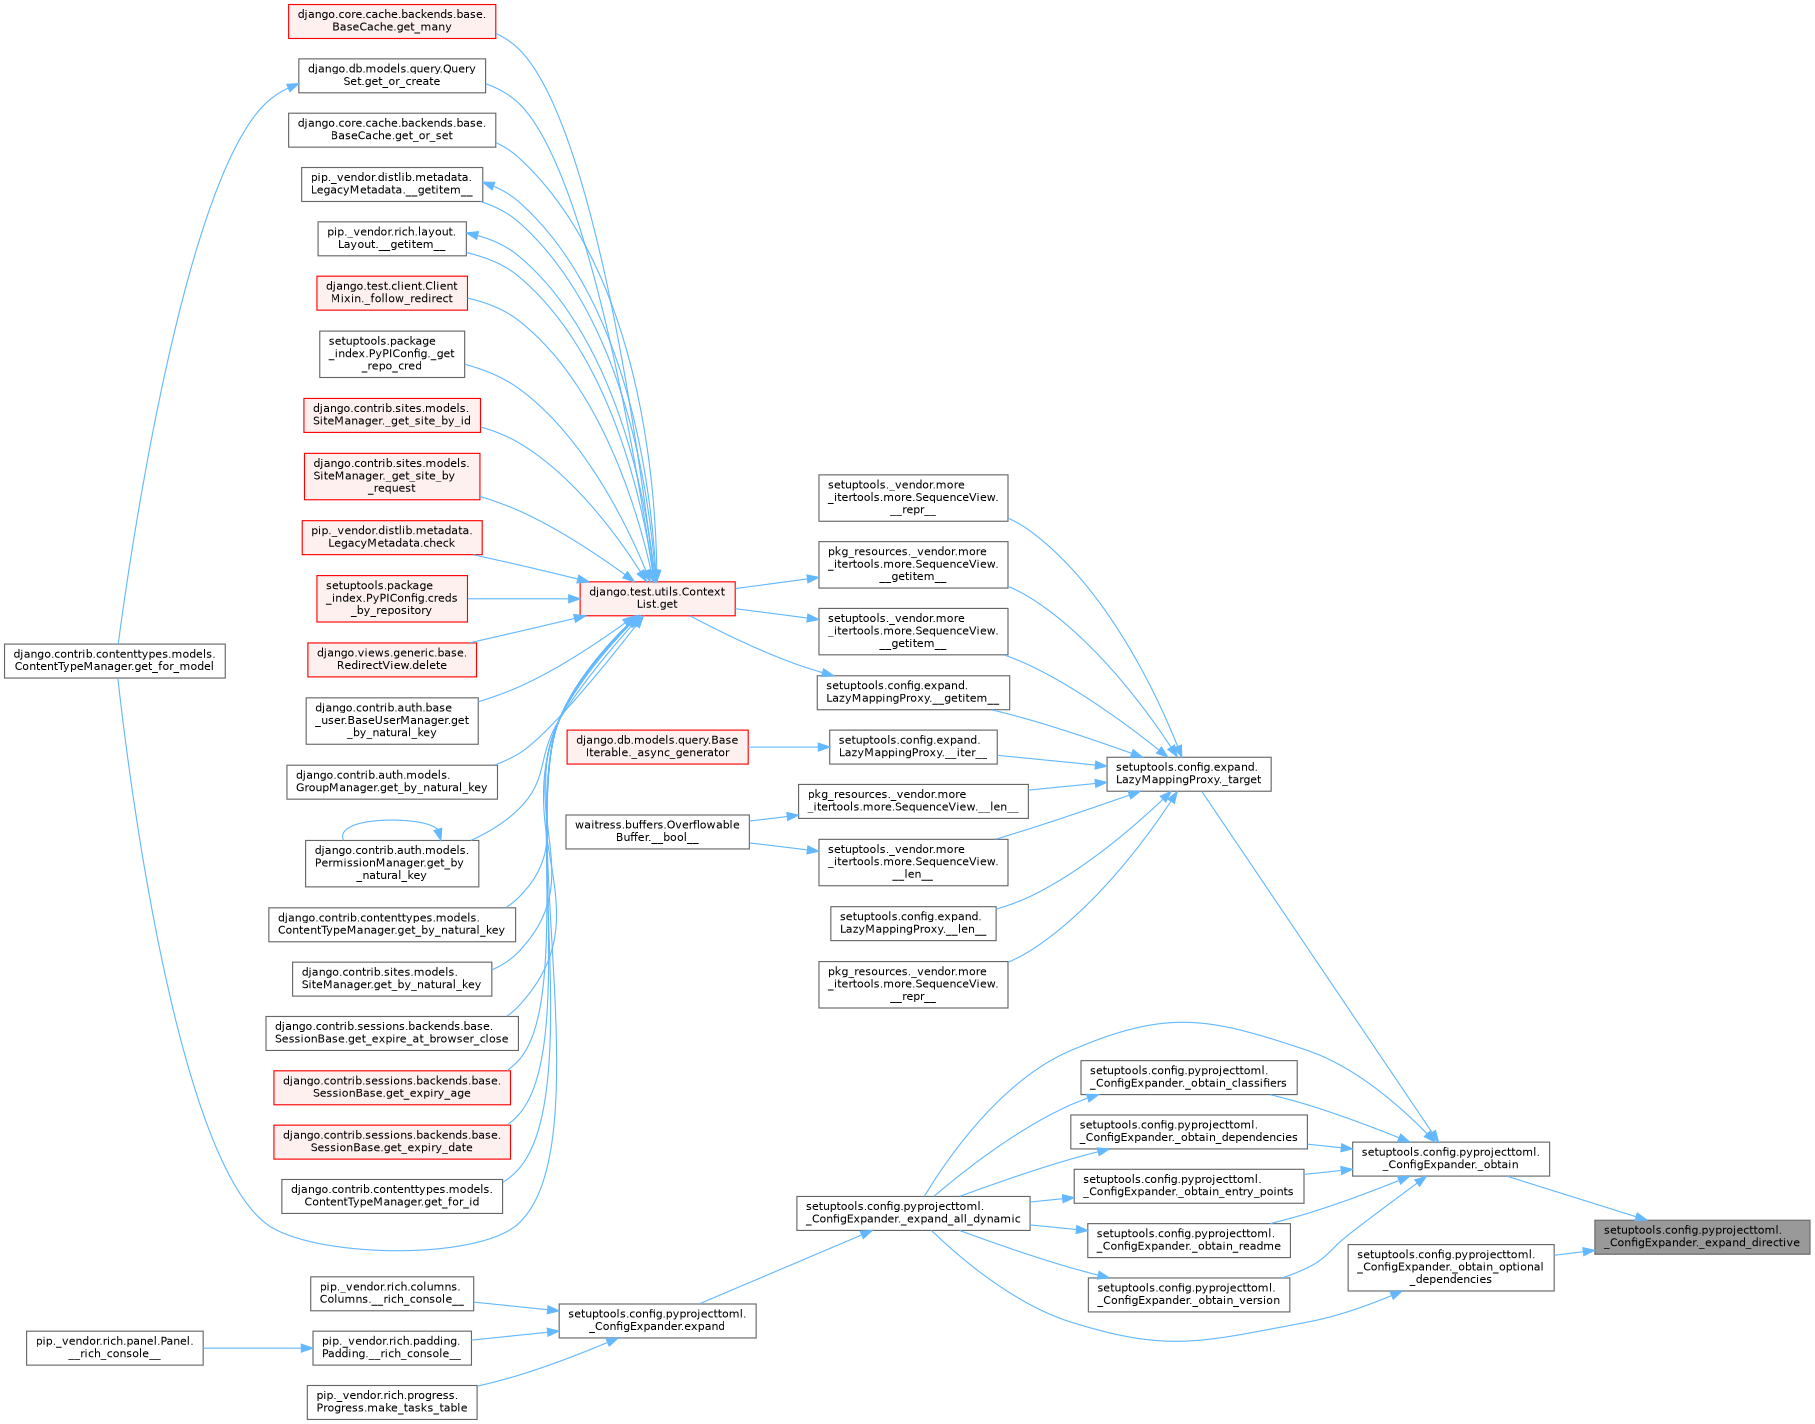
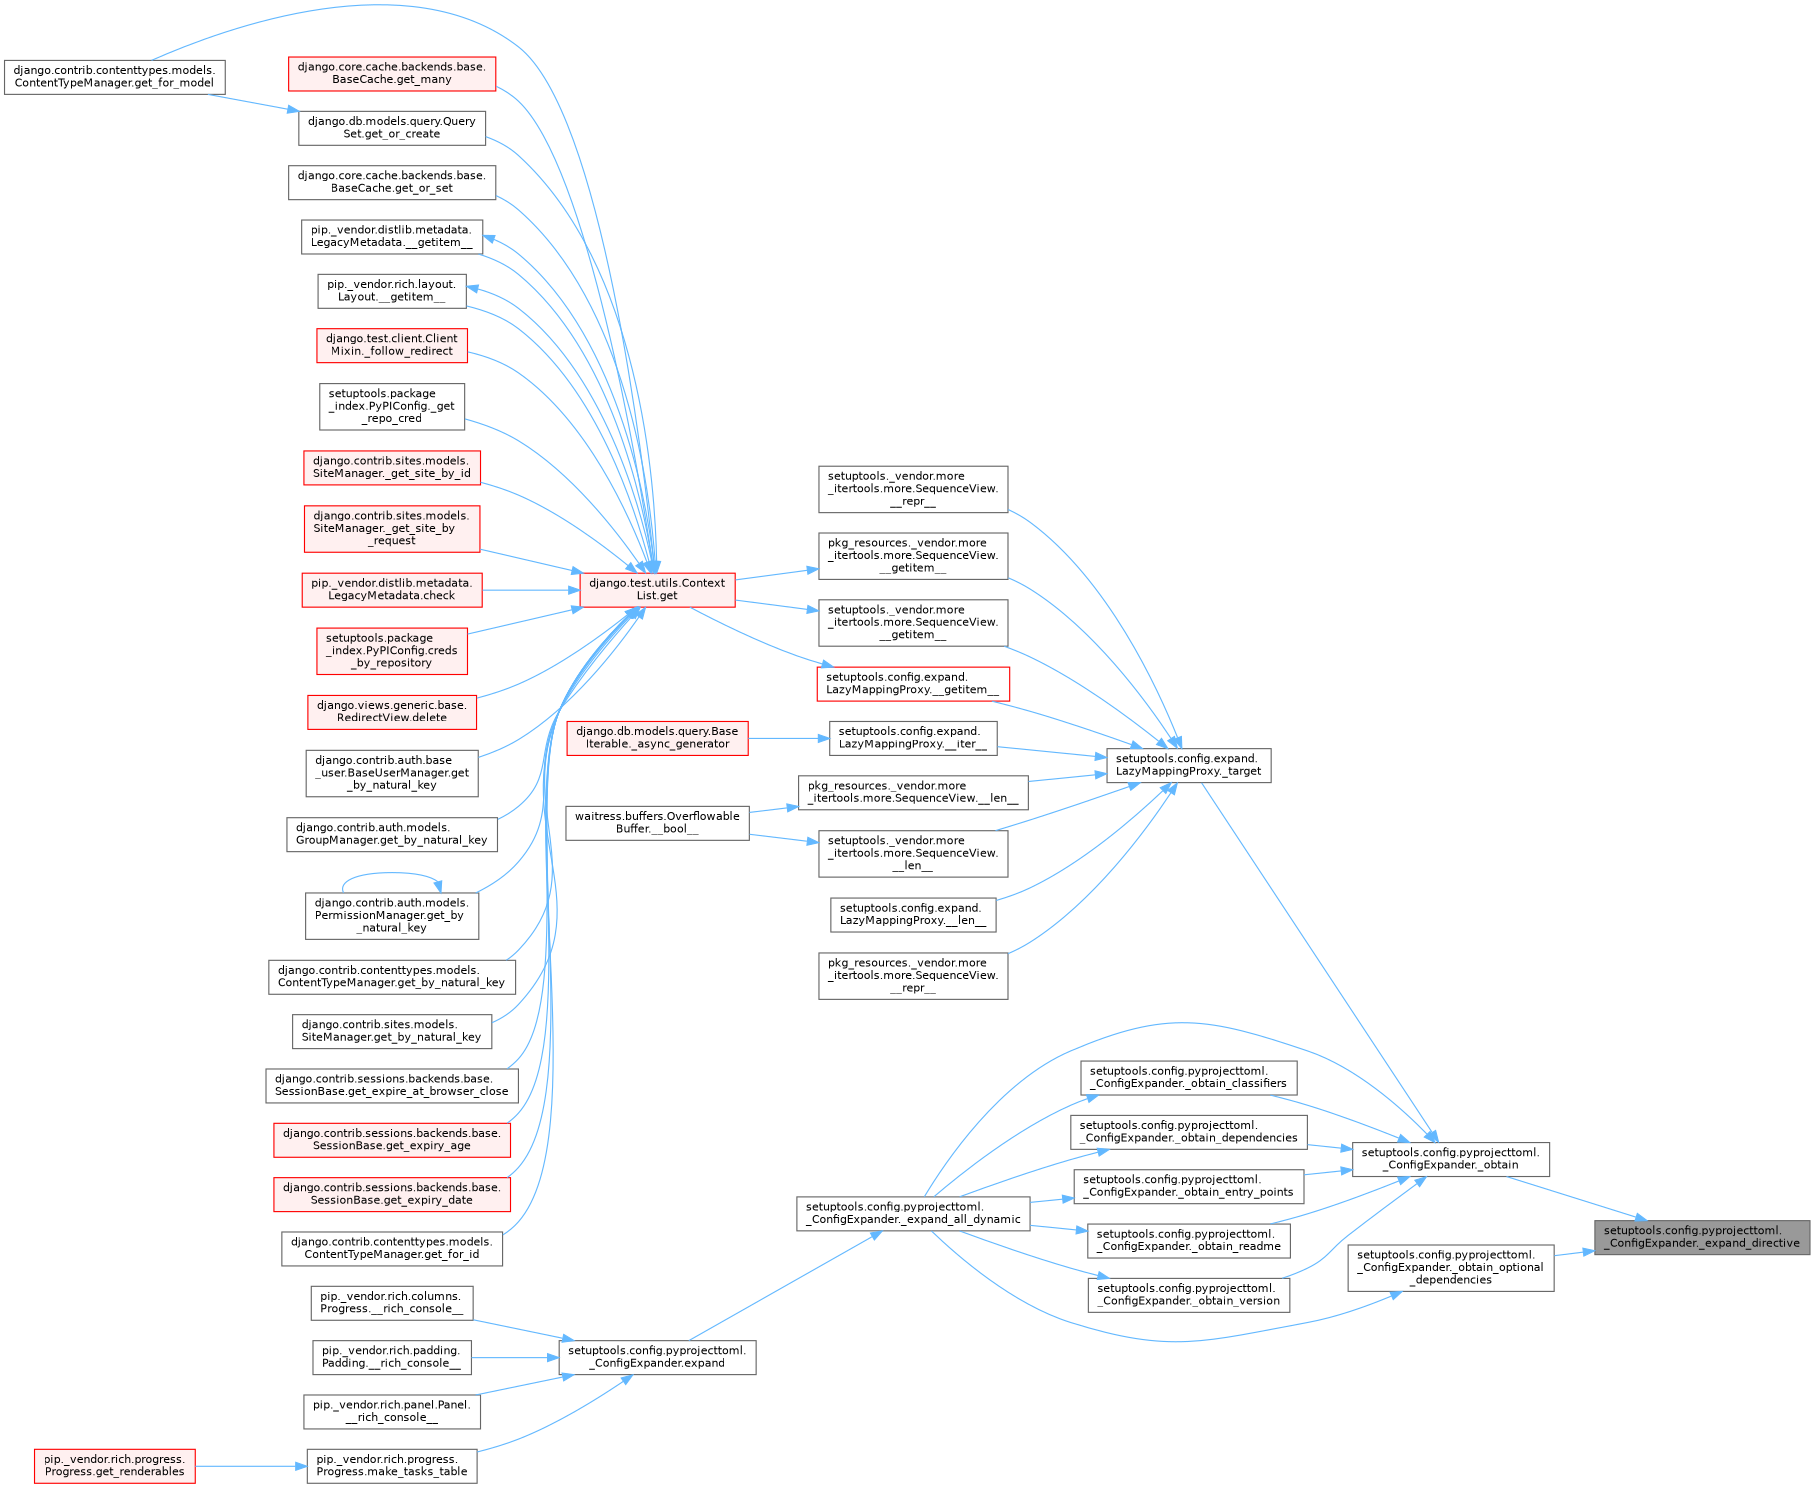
node "setuptools.config.expand. LazyMappingProxy.__getitem__": color grey40 -> red
node "pip._vendor.rich.columns. Columns.__rich_console__": label "pip._vendor.rich.columns. Columns.__rich_console__" -> "pip._vendor.rich.columns. Progress.__rich_console__"
edge "pip._vendor.rich.panel.Panel. __rich_console__" -> "pip._vendor.rich.padding. Padding.__rich_console__": now "pip._vendor.rich.panel.Panel. __rich_console__" -> "setuptools.config.pyprojecttoml. _ConfigExpander.expand"
node "pip._vendor.rich.progress. Progress.get_renderables": added
